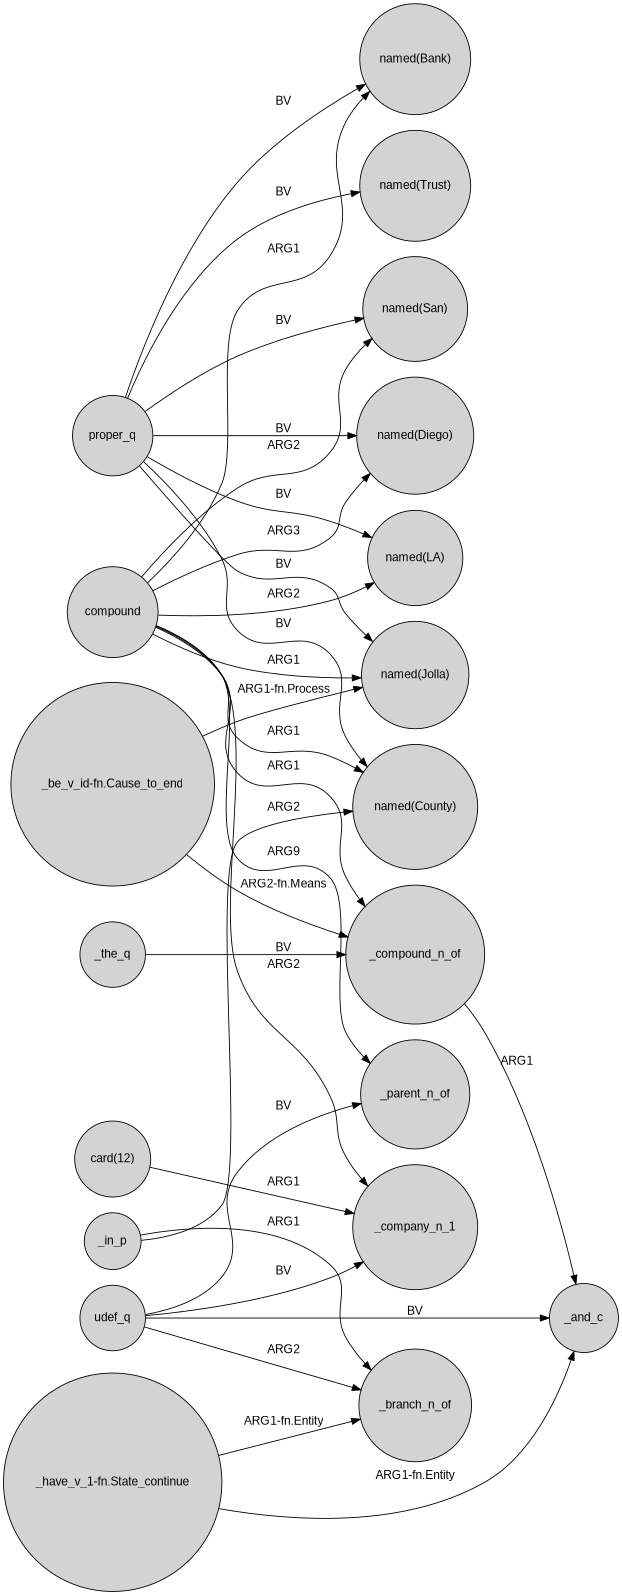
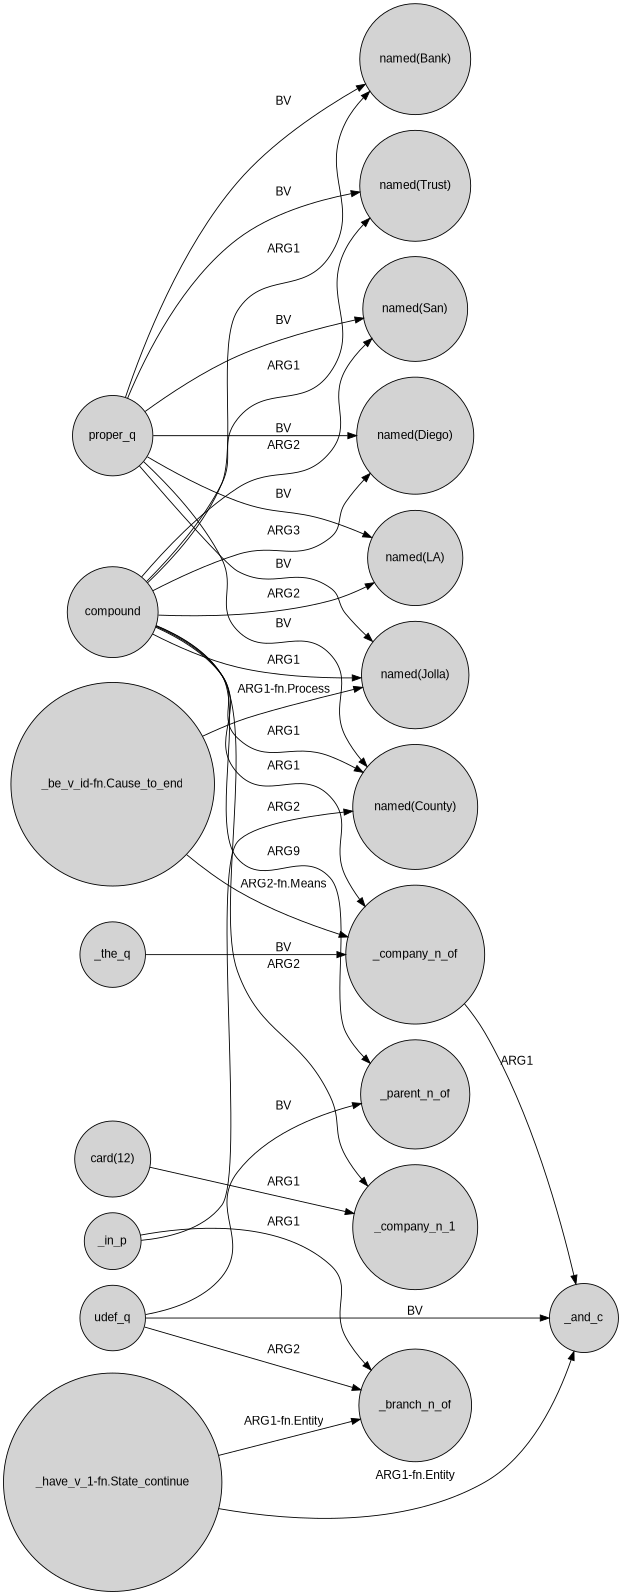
edge "compound" -> "named(Trust)": added, label "ARG1"
node "_compound_n_of": label "_compound_n_of" -> "_company_n_of"
edge "udef_q" -> "_company_n_1": removed, label "BV"
